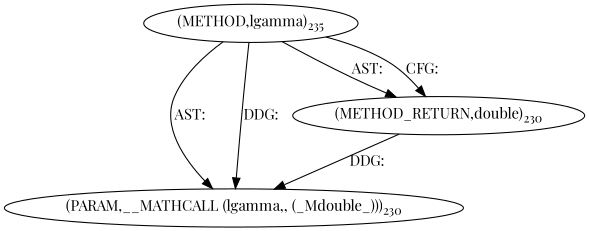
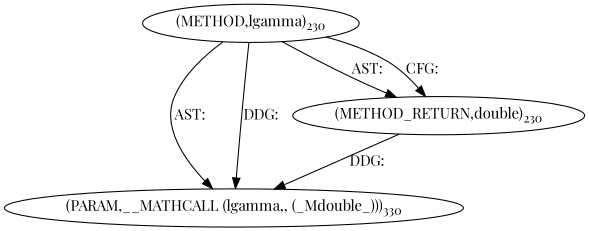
node "(METHOD,lgamma)": text "235" -> "230"
node "(PARAM,__MATHCALL (lgamma,, (_Mdouble_)))": text "230" -> "330"
